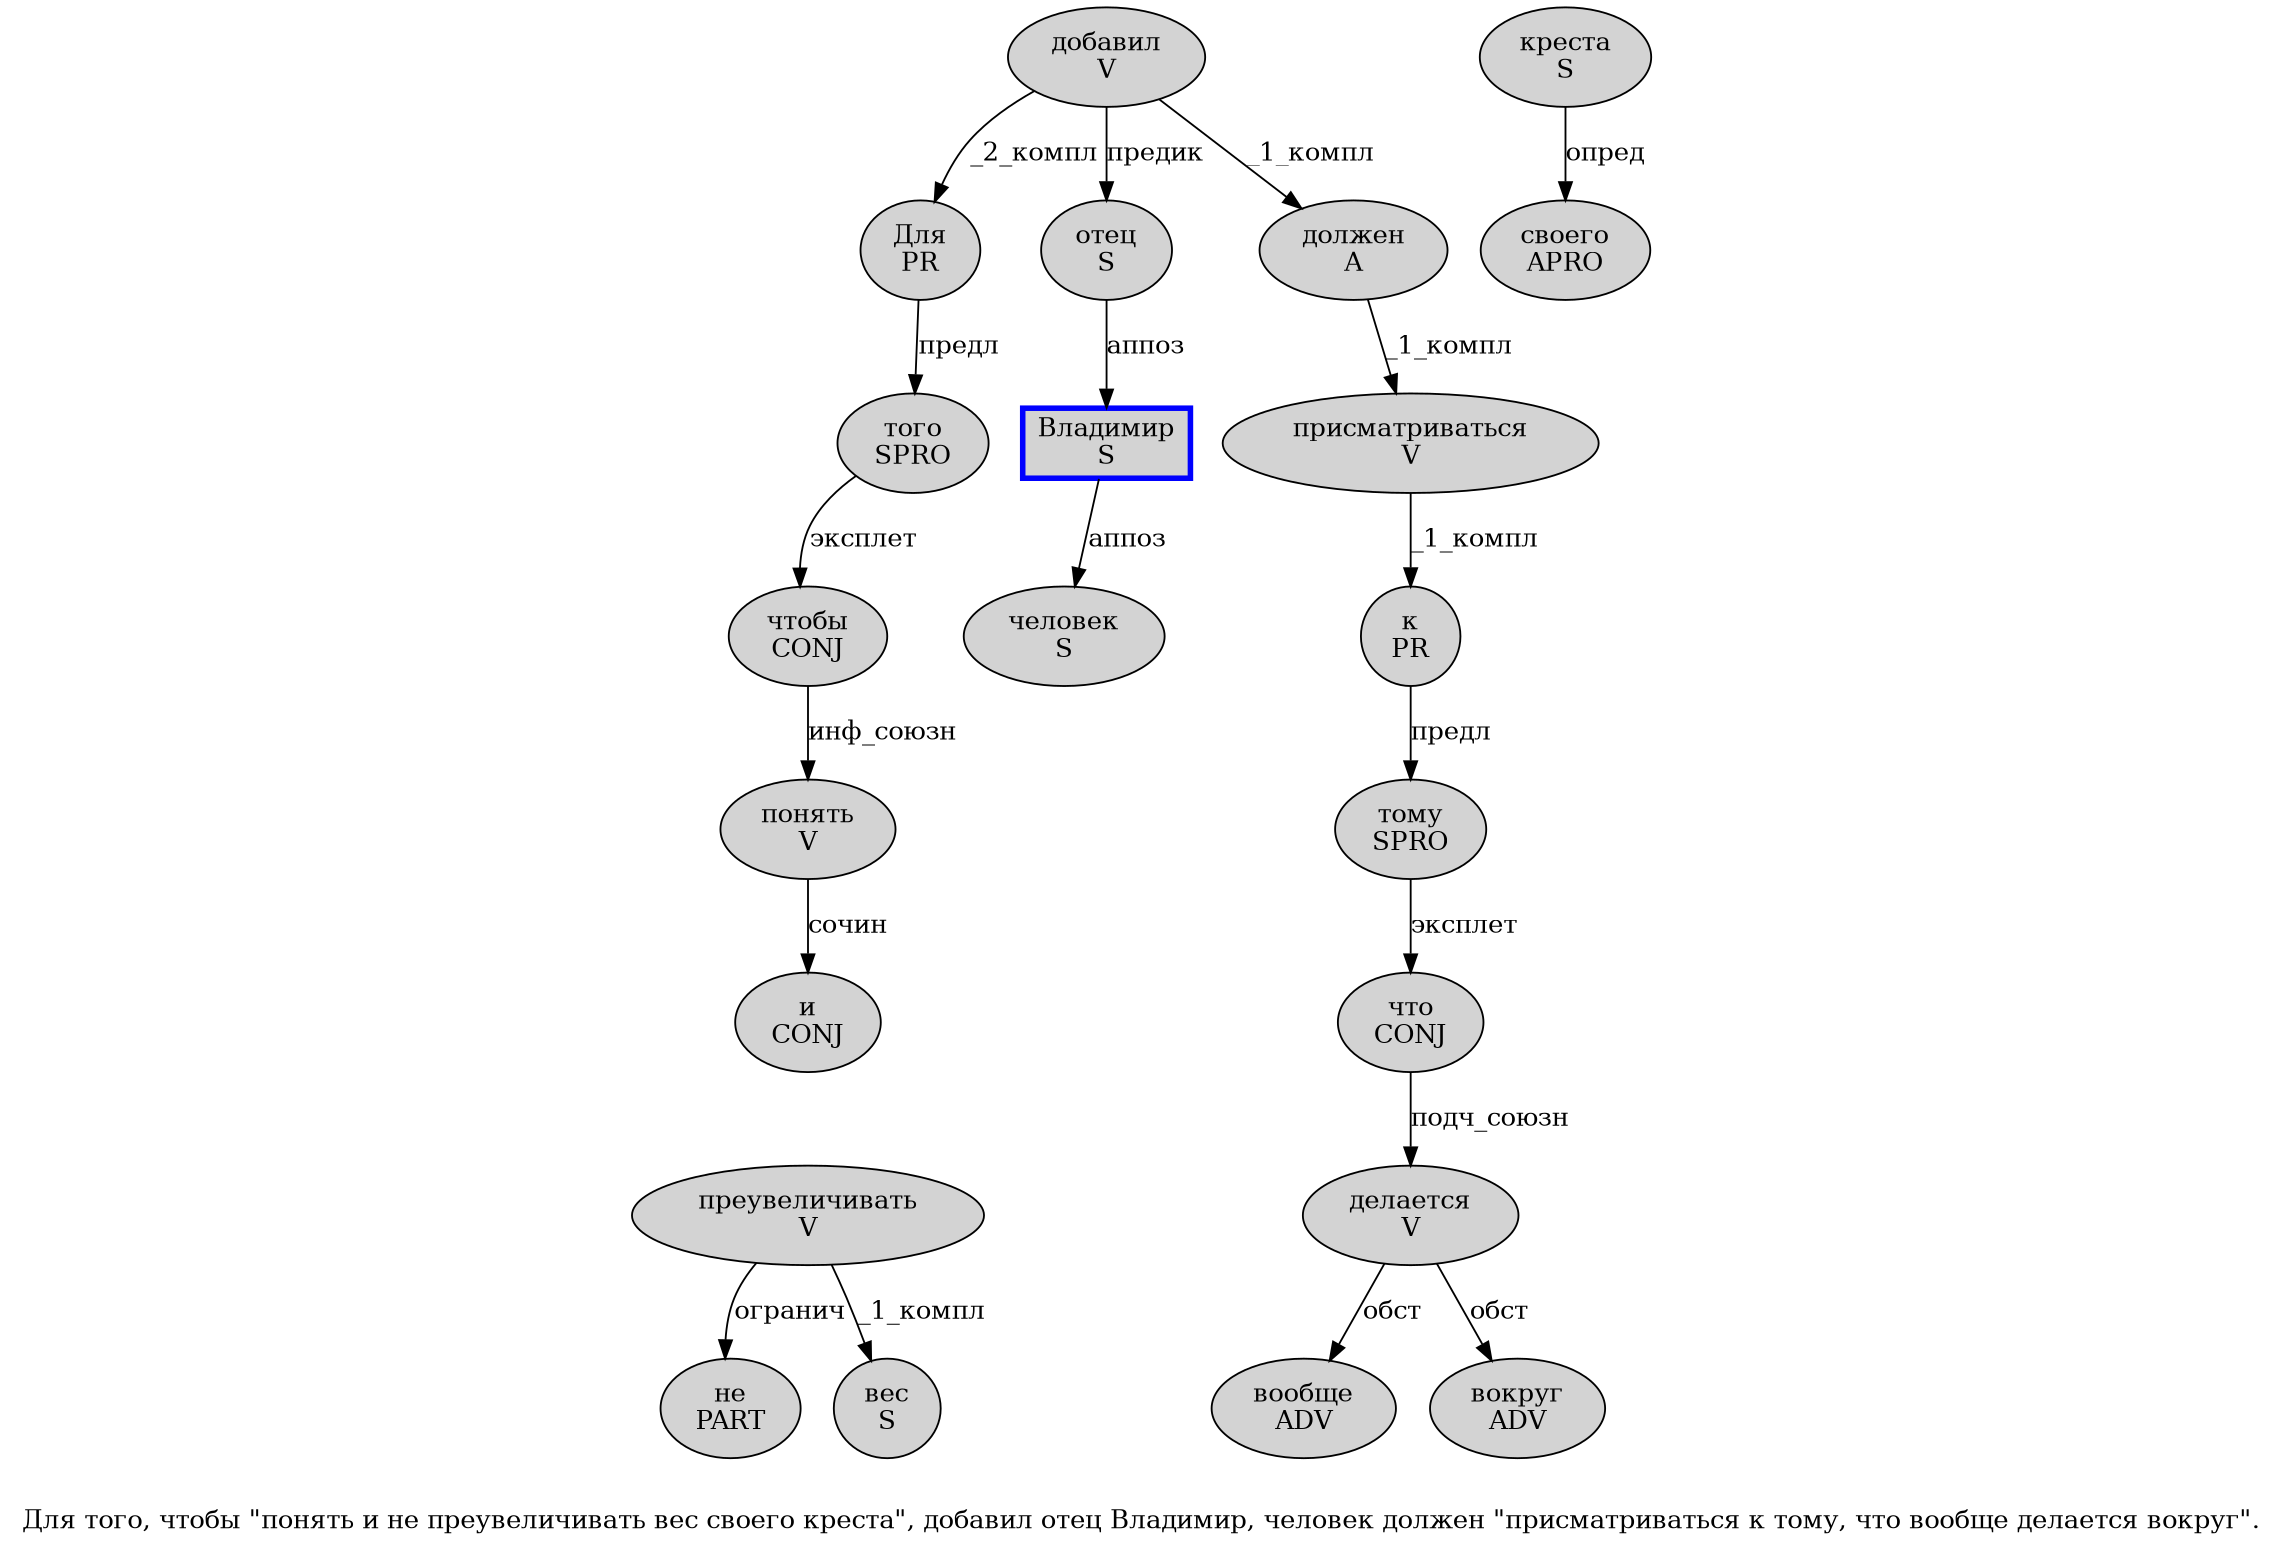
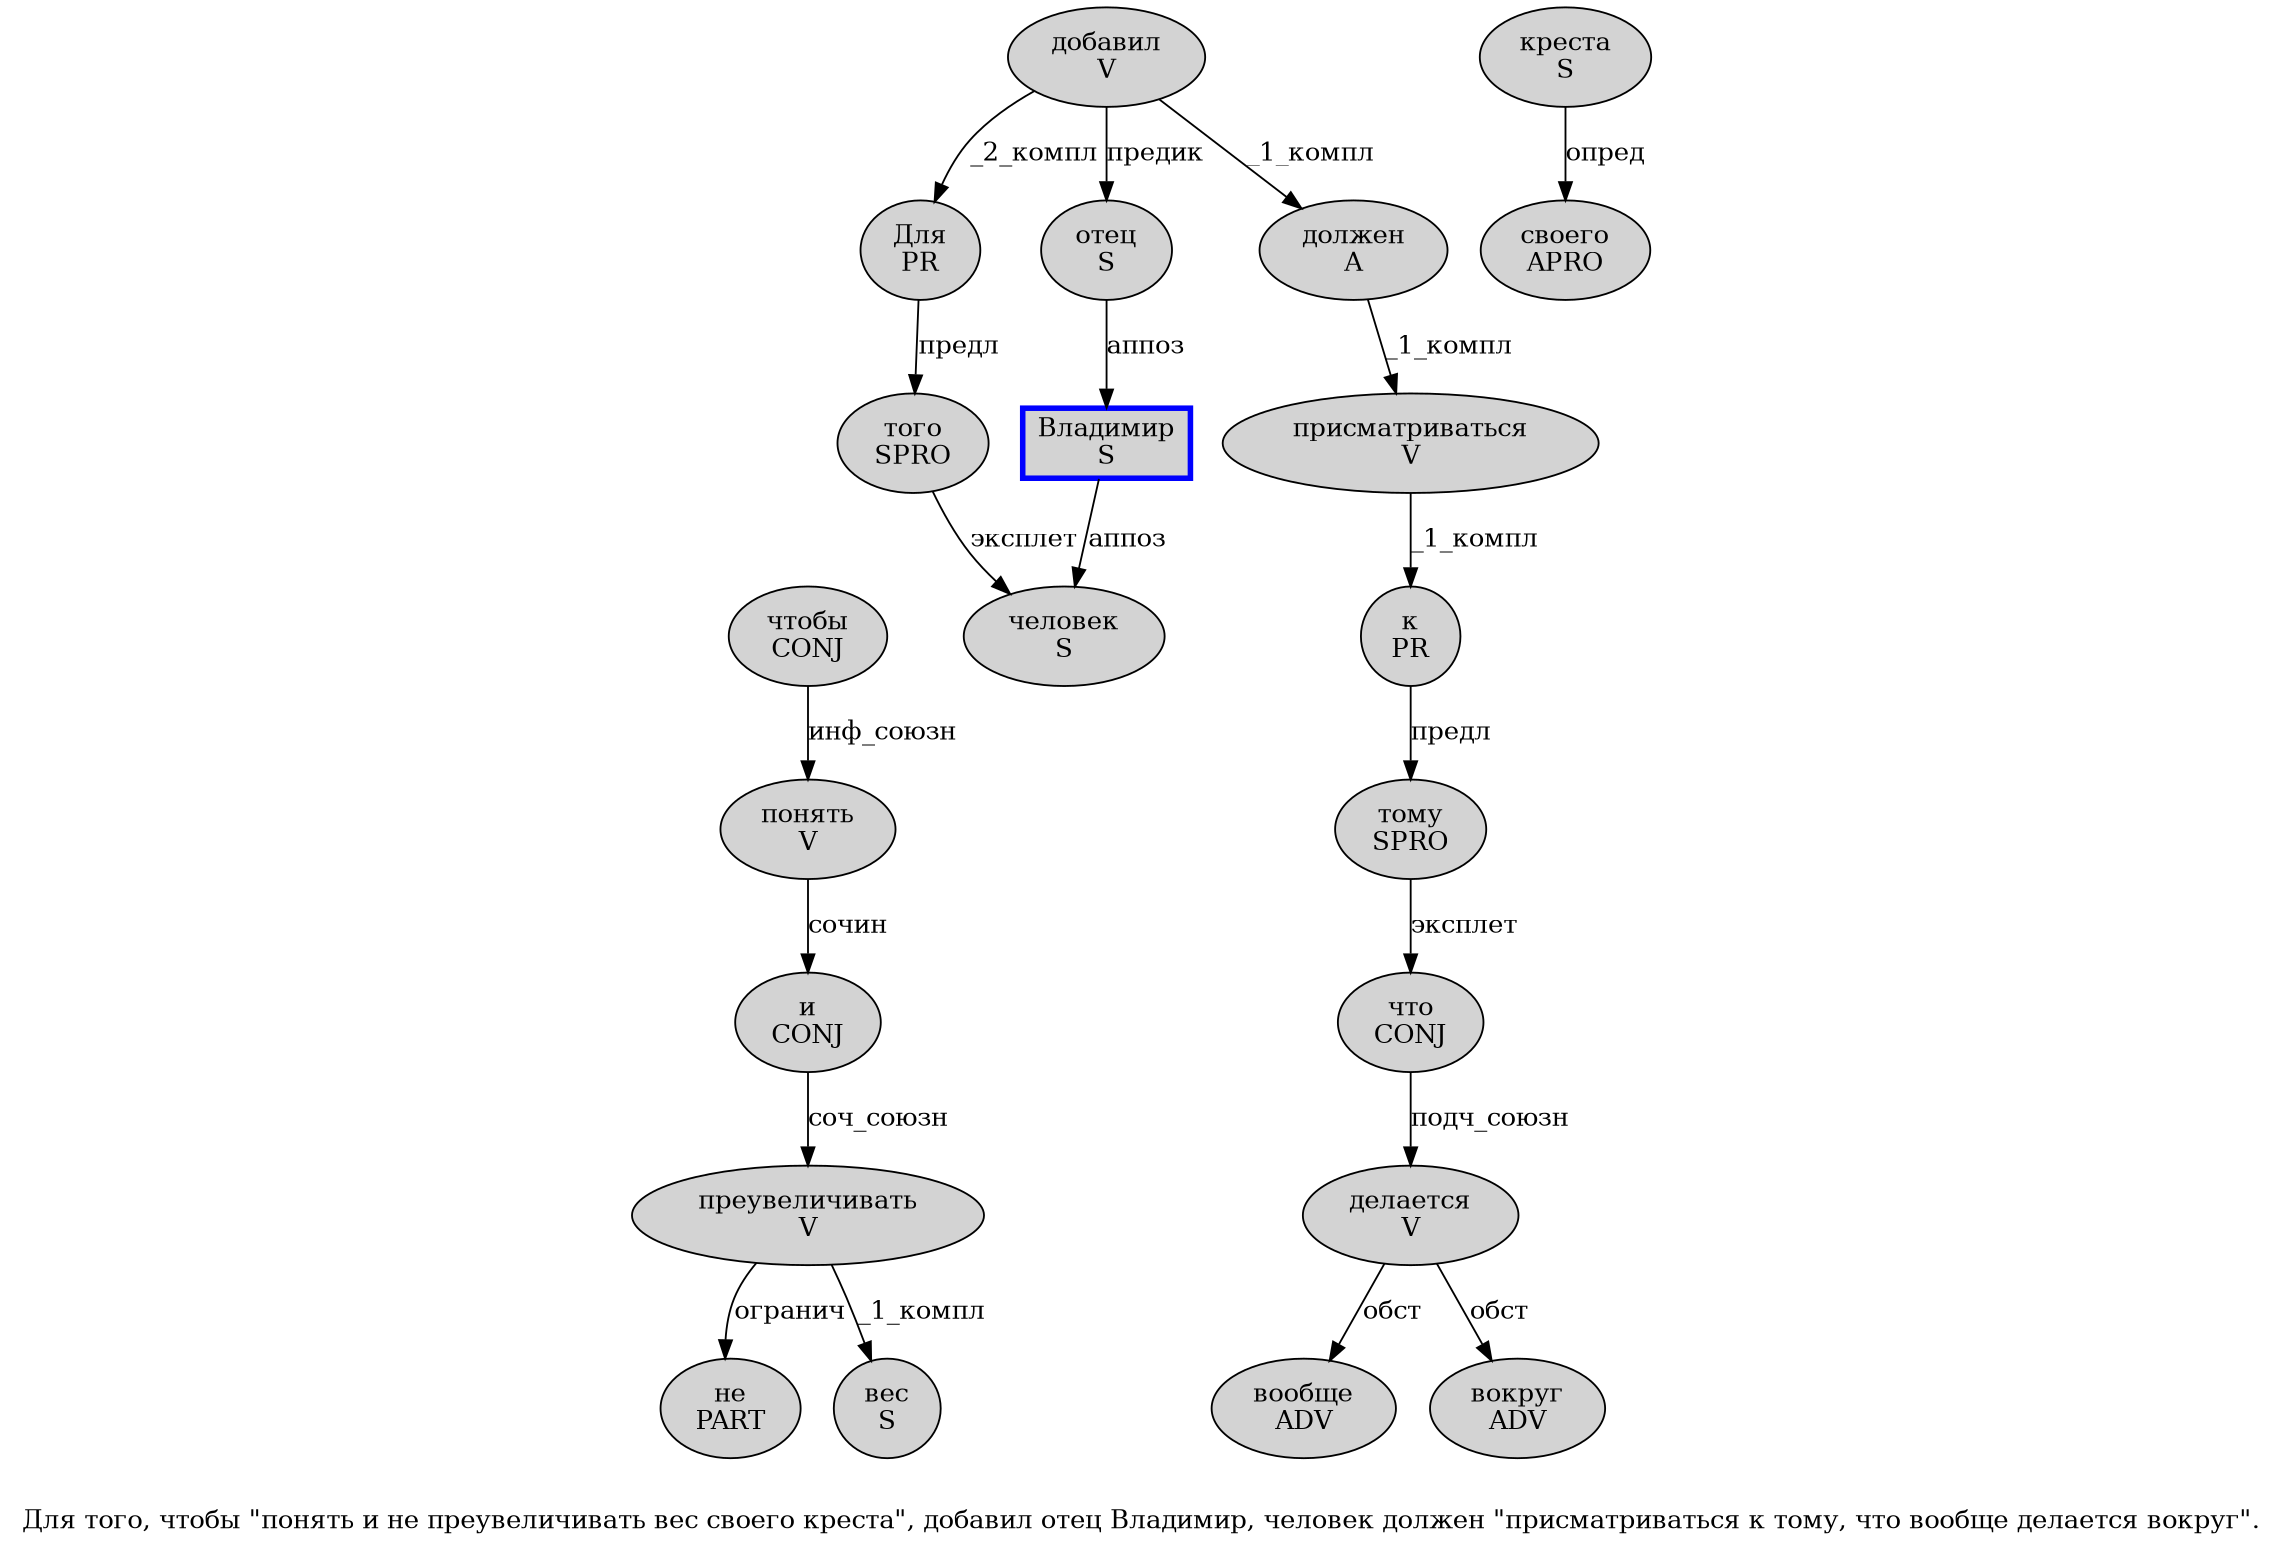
edge "того SPRO" -> "чтобы CONJ": now "того SPRO" -> "человек S"
edge "и CONJ" -> "преувеличивать V": added, label "соч_союзн"
